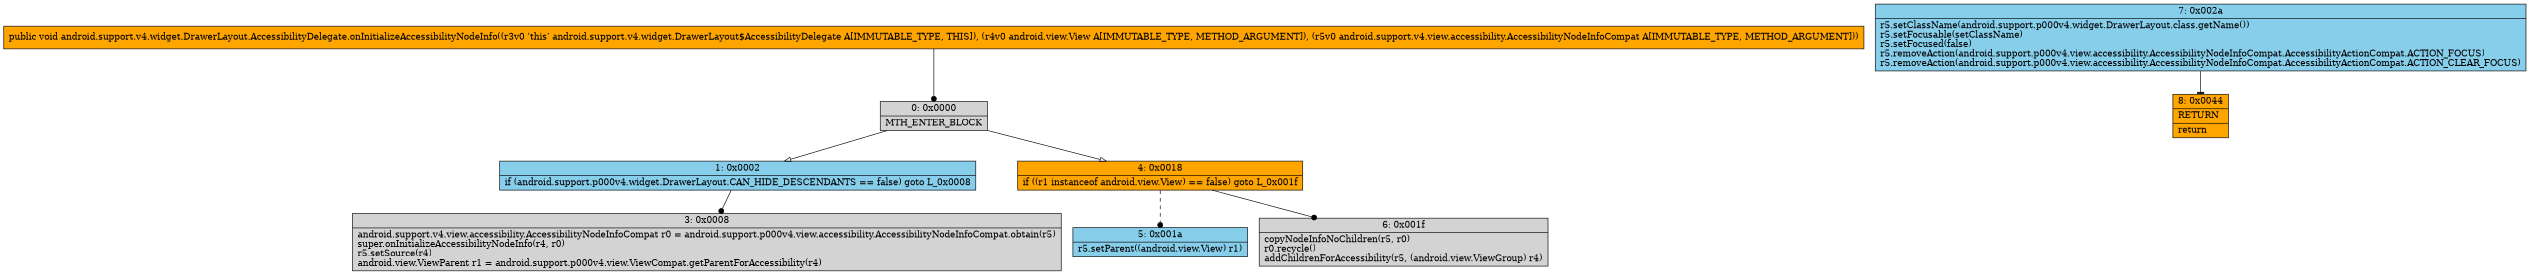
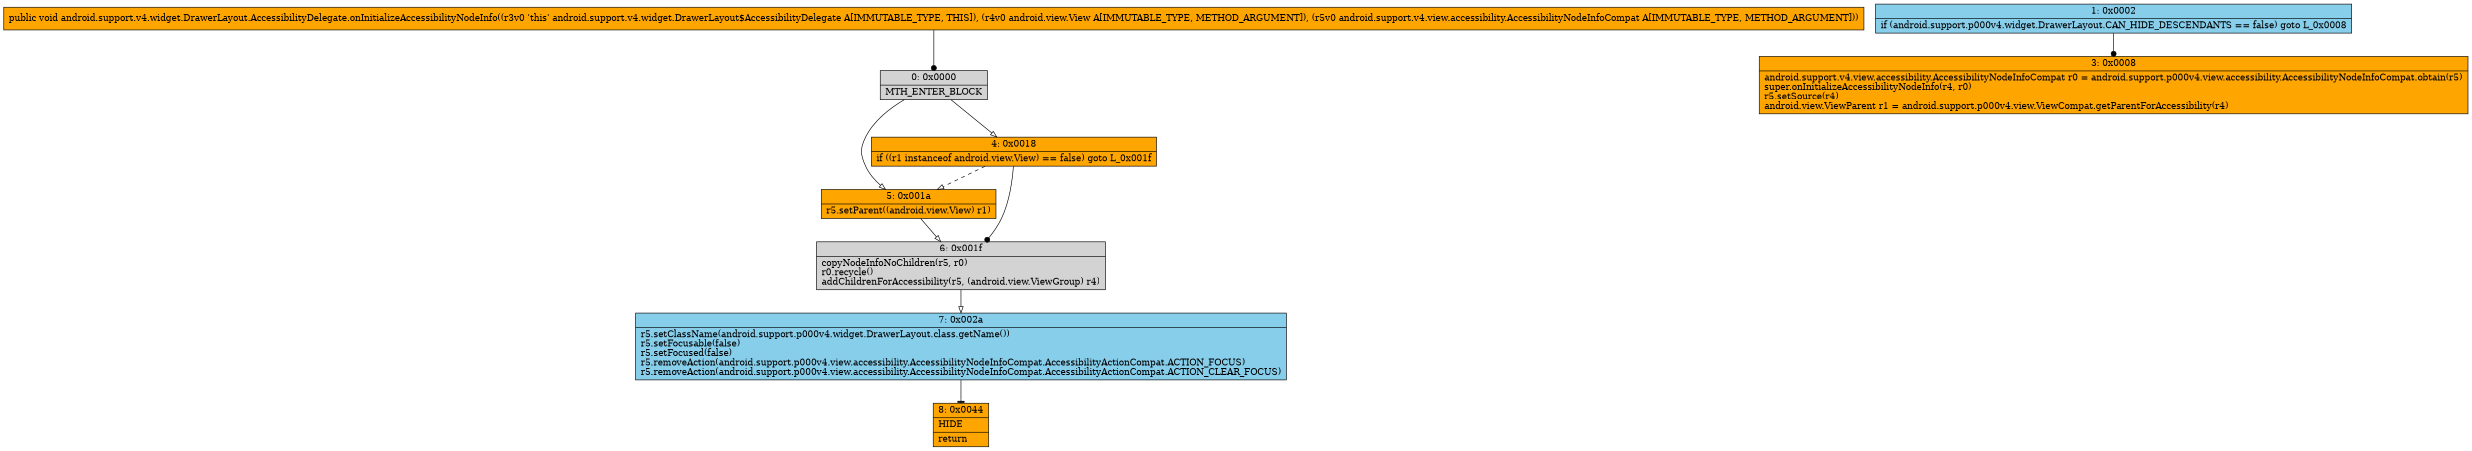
node "7: 0x002a": text "r5.setFocusable(setClassName)" -> "r5.setFocusable(false)"
node "8: 0x0044": text "RETURN" -> "HIDE"
edge "0: 0x0000" -> "1: 0x0002": now "0: 0x0000" -> "5: 0x001a"
edge "4: 0x0018" -> "5: 0x001a": arrowhead dot -> onormal
edge "5: 0x001a" -> "6: 0x001f": added
node "3: 0x0008": fillcolor lightgrey -> orange
node "5: 0x001a": fillcolor skyblue -> orange
edge "6: 0x001f" -> "7: 0x002a": added
